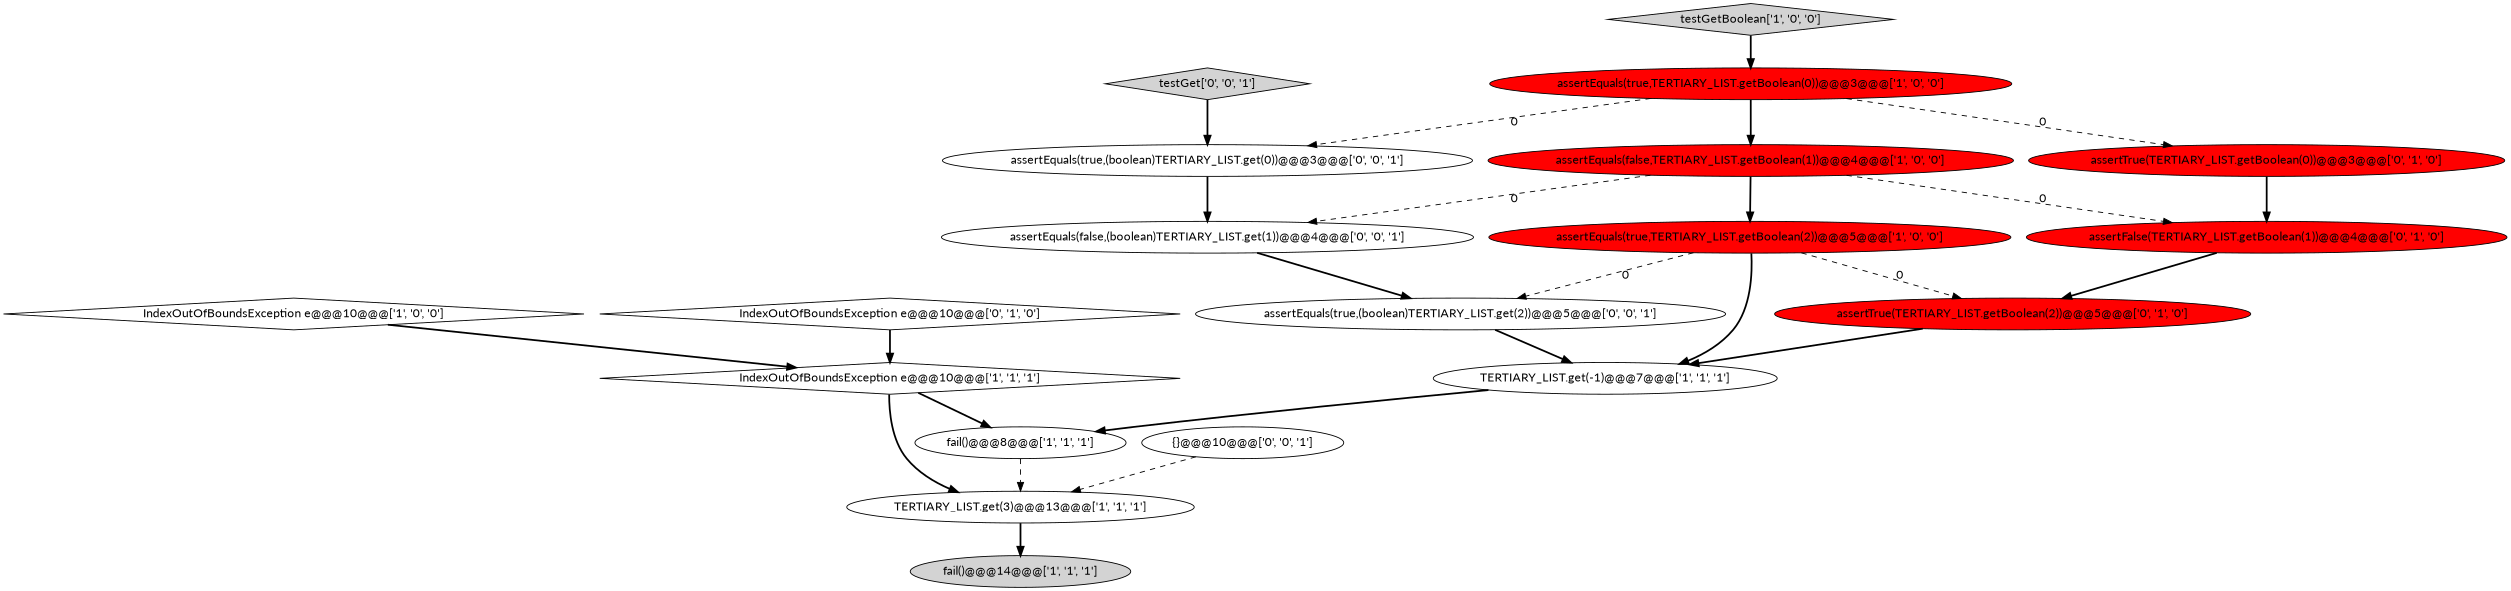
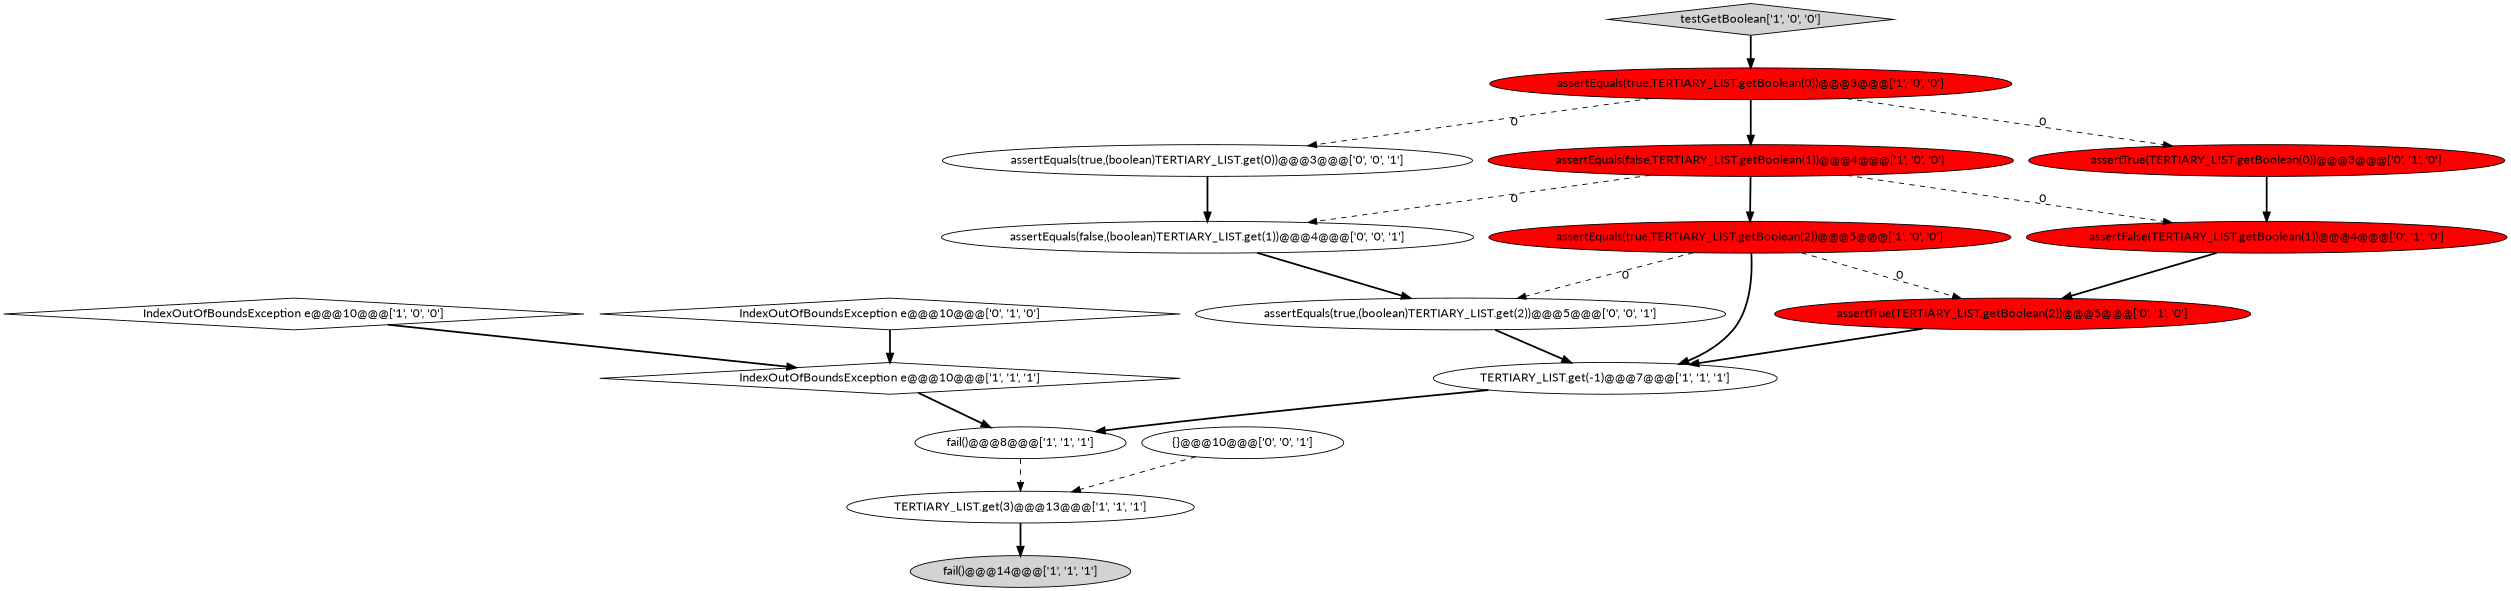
node "testGet['0', '0', '1']": removed
edge "IndexOutOfBoundsException e@@@10@@@['1', '1', '1']" -> "TERTIARY_LIST.get(3)@@@13@@@['1', '1', '1']": removed
